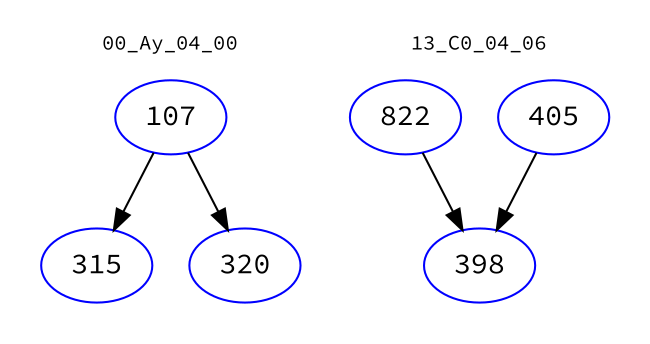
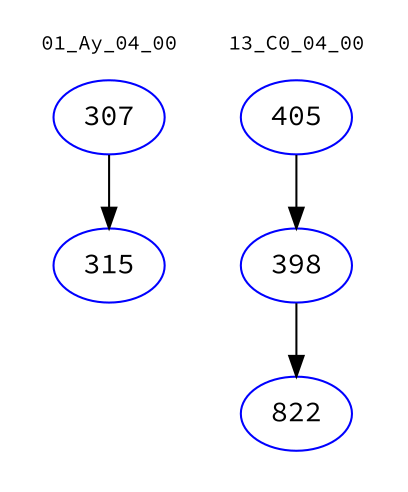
cluster "00_Ay_04_00": label "00_Ay_04_00" -> "01_Ay_04_00"
cluster "13_C0_04_06": label "13_C0_04_06" -> "13_C0_04_00"
node "107": label "107" -> "307"
edge "822" -> "398": reversed
node "320": removed
